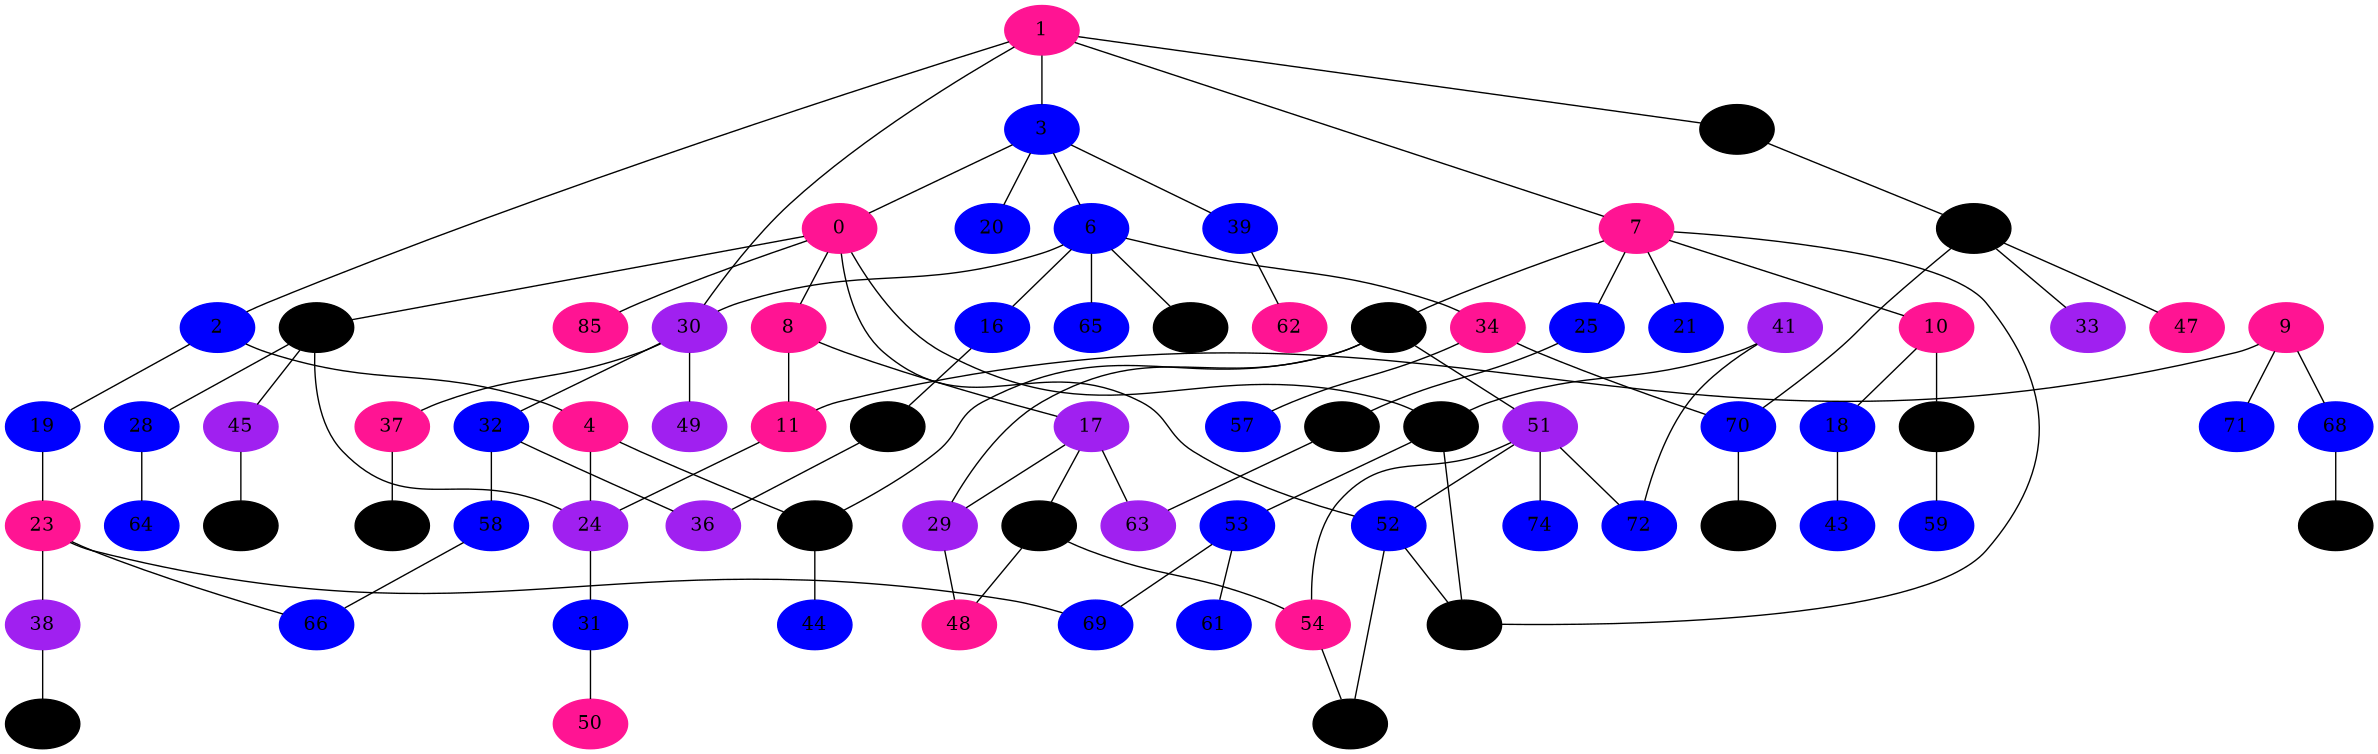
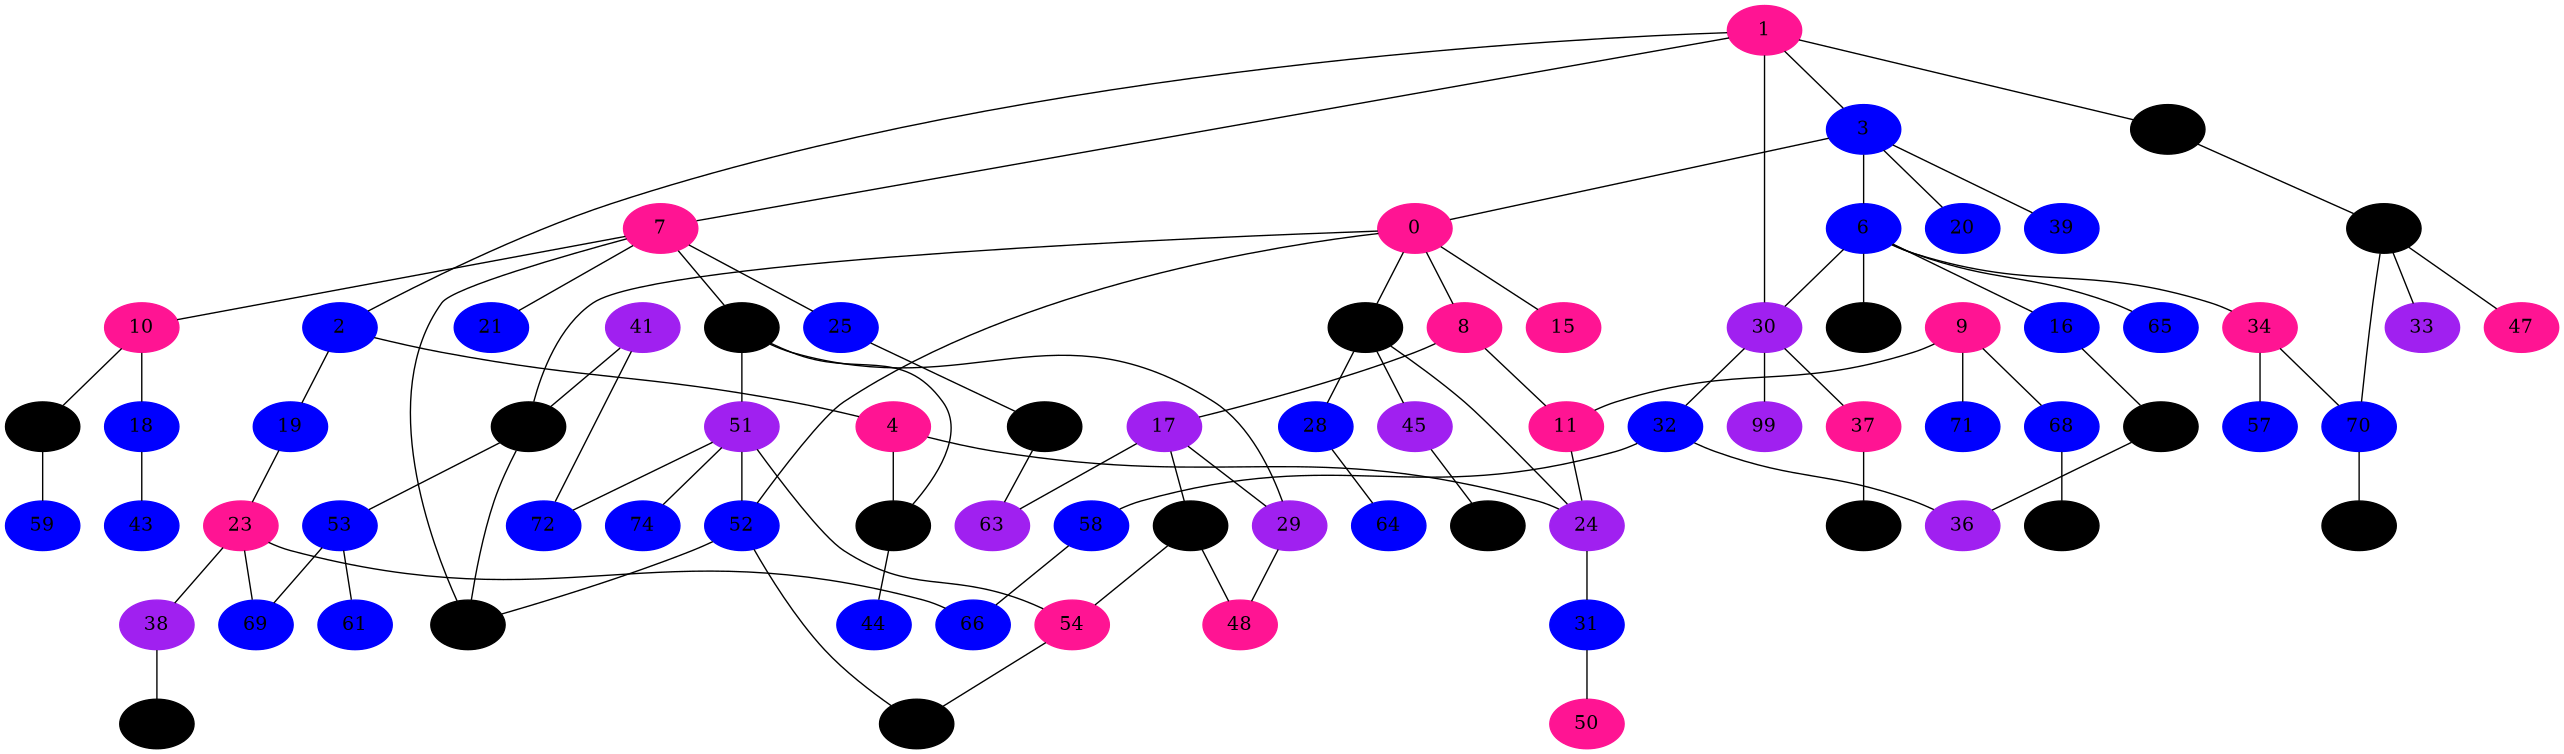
node "85": label "85" -> "15"
node "62": removed
node "49": label "49" -> "99"
